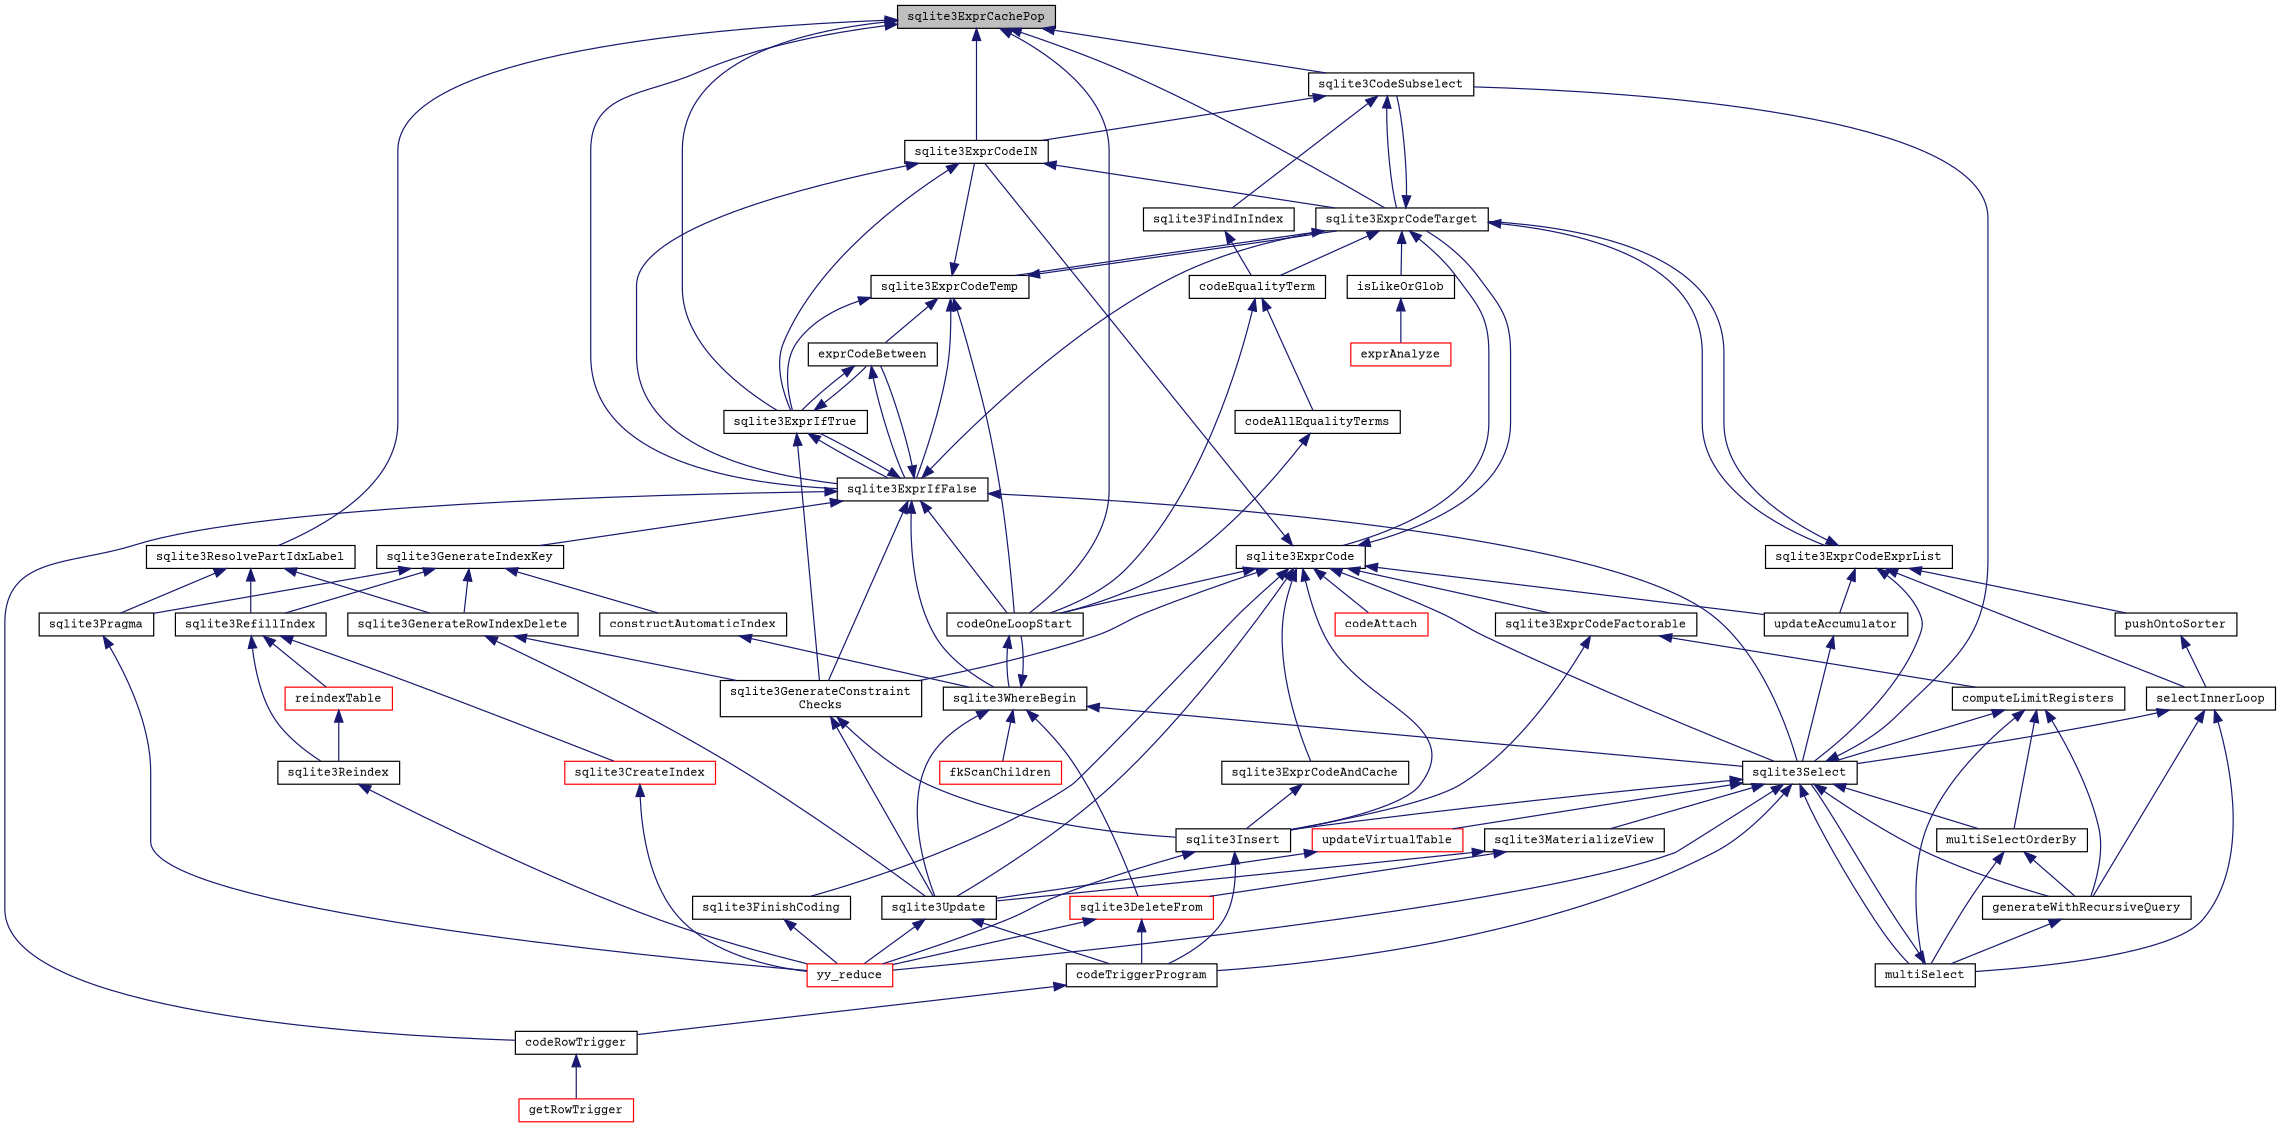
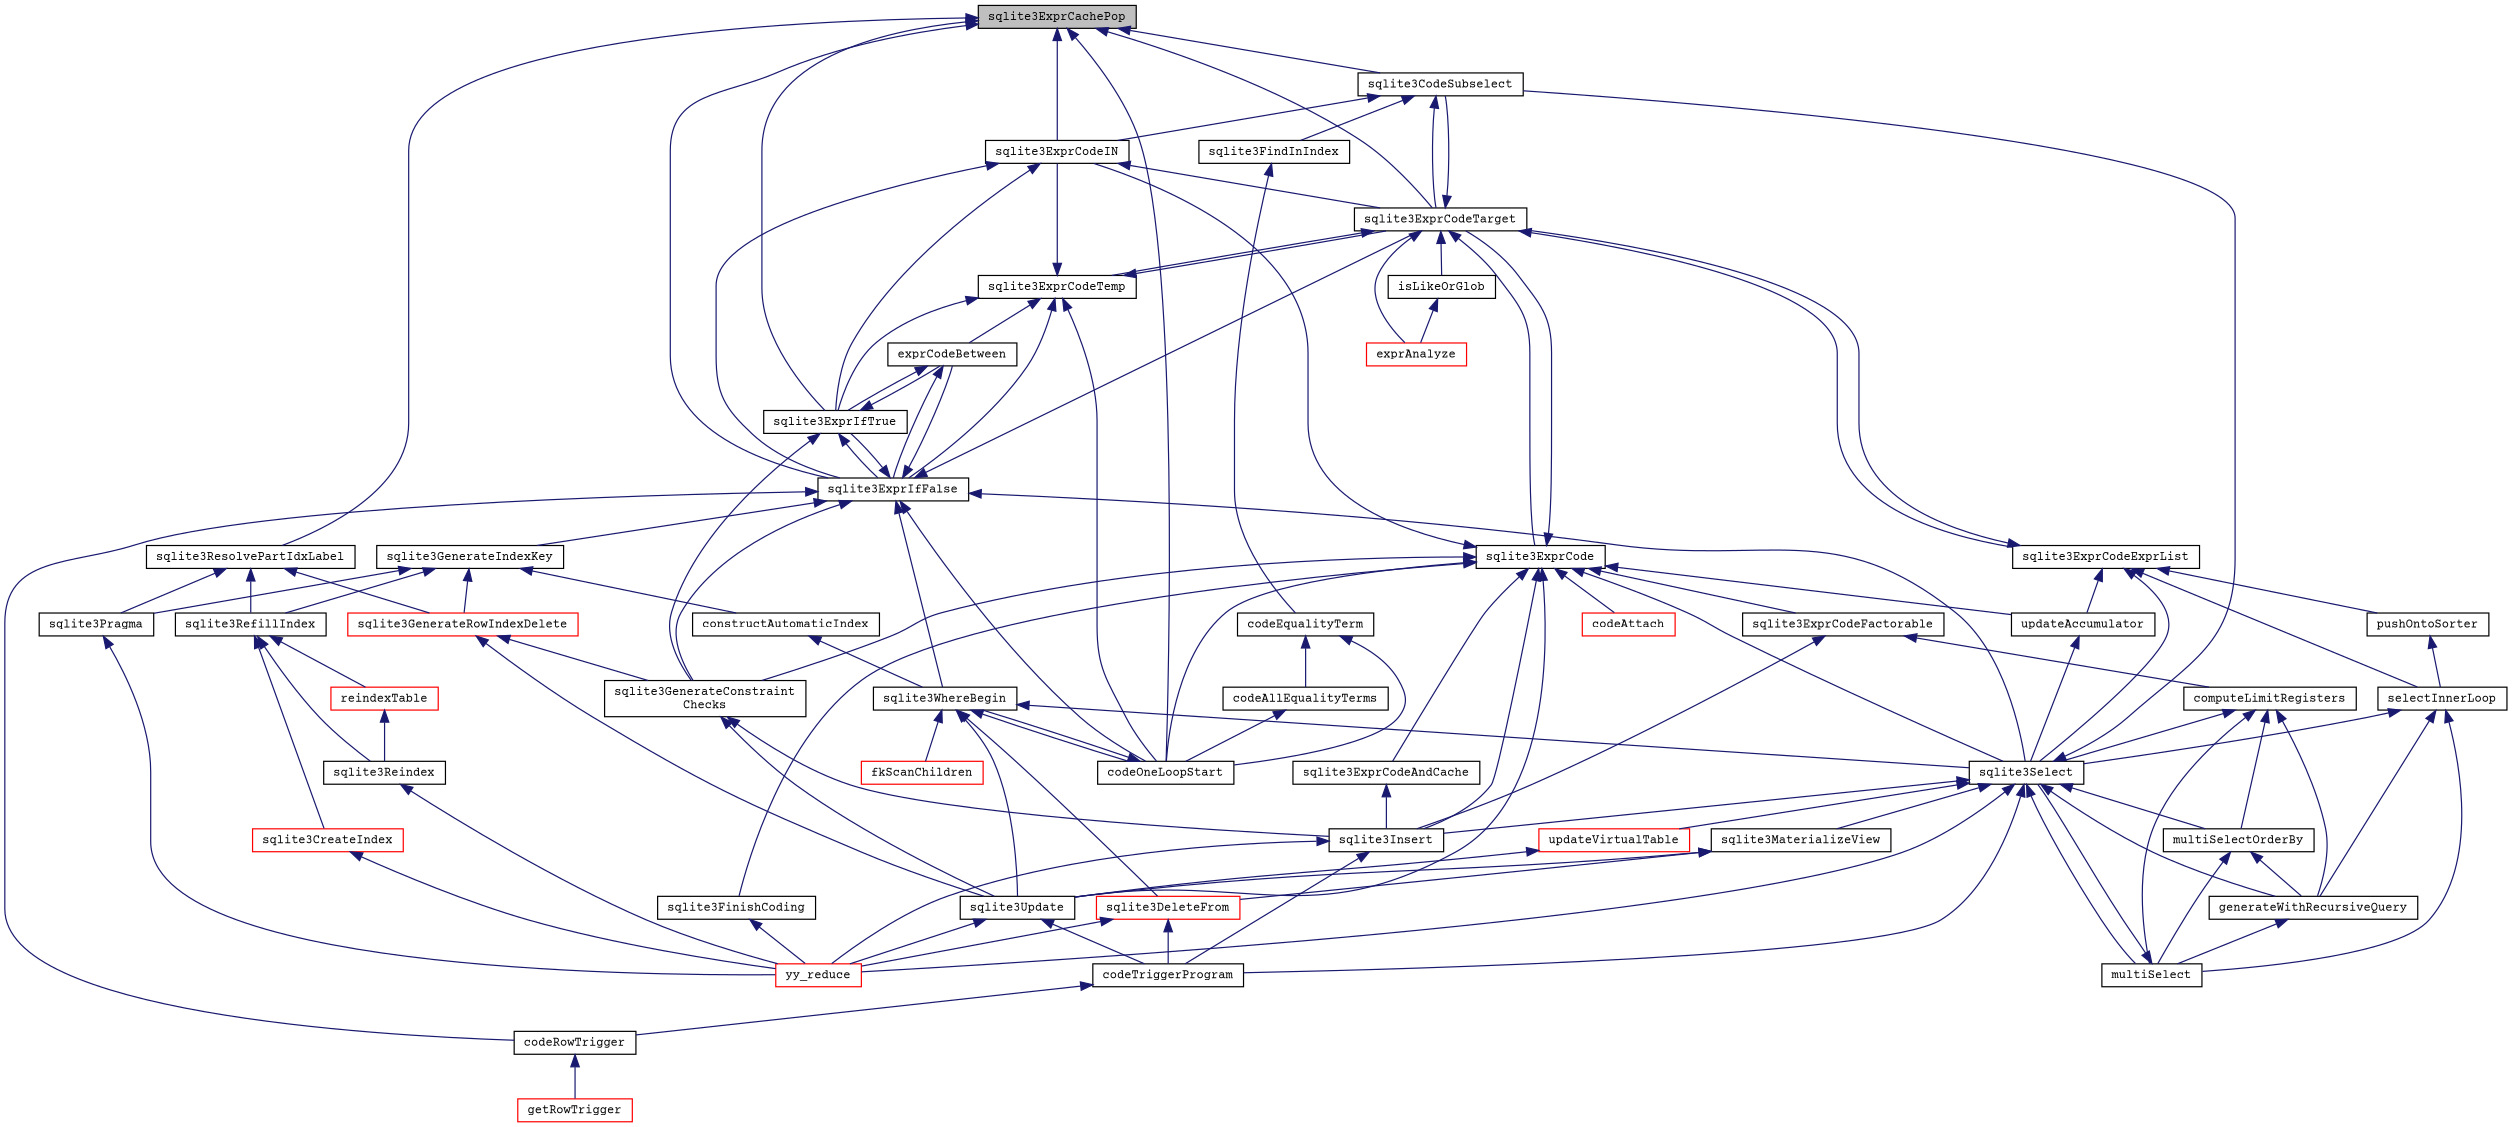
edge "codeEqualityTerm" -> "sqlite3ExprCodeTarget": now "exprAnalyze" -> "sqlite3ExprCodeTarget"
node "sqlite3GenerateRowIndexDelete": color black -> red
